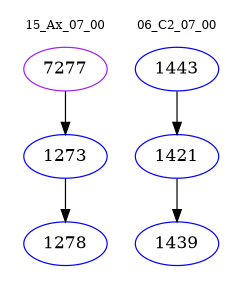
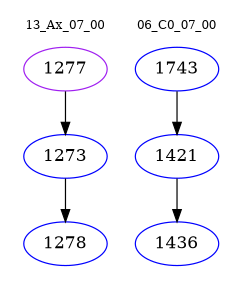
cluster "15_Ax_07_00": label "15_Ax_07_00" -> "13_Ax_07_00"
cluster "06_C2_07_00": label "06_C2_07_00" -> "06_C0_07_00"
node "7277": label "7277" -> "1277"
node "1443": label "1443" -> "1743"
node "1439": label "1439" -> "1436"
